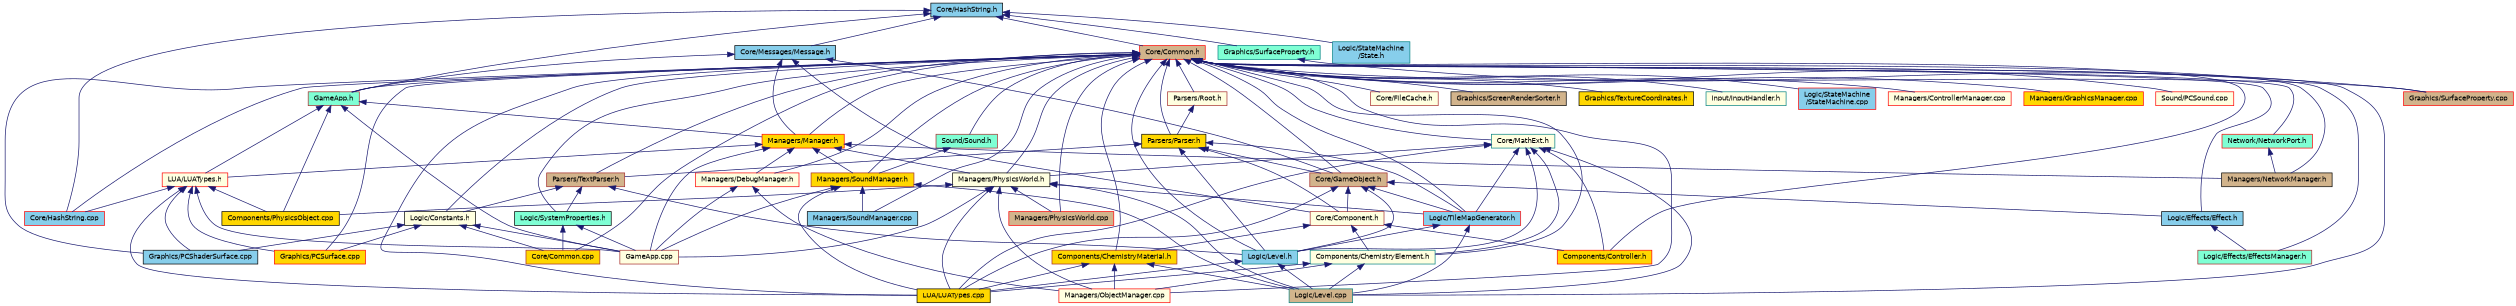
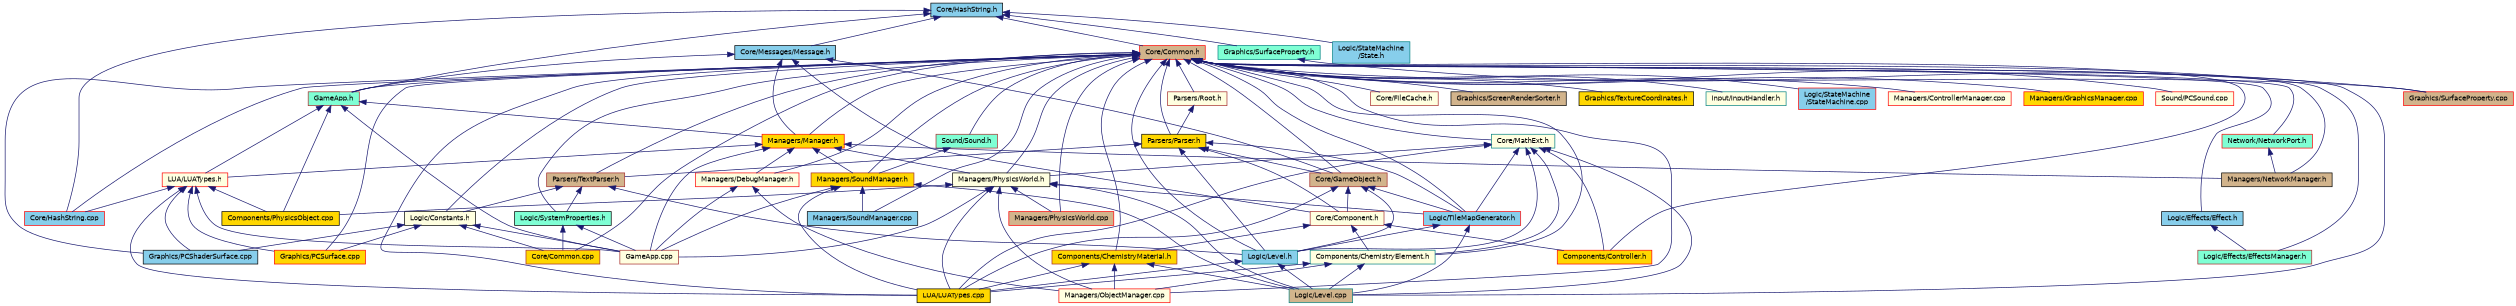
edge "Logic/Effects/Effect.h" -> "Core/GameObject.h": removed
